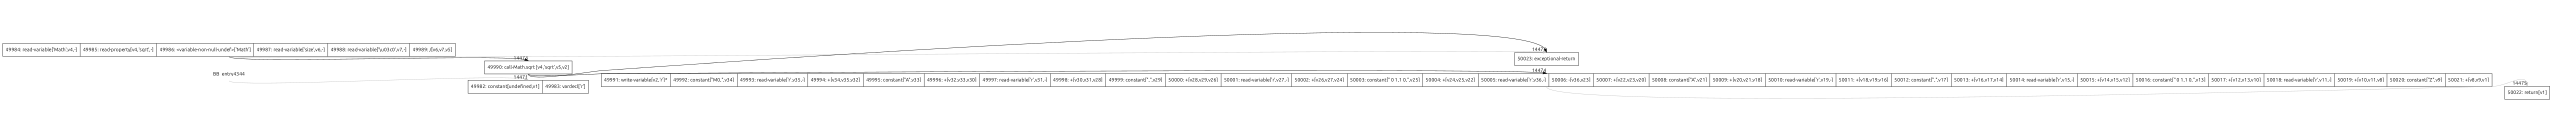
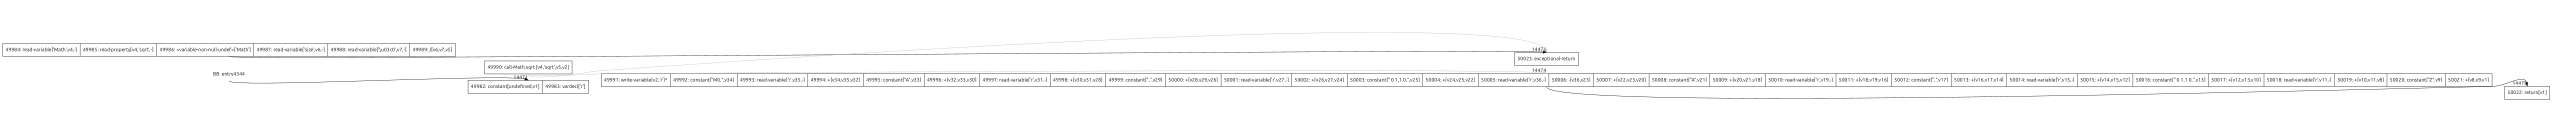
edge "49990: call-Math.sqrt [v4,'sqrt',v5,v2]" -> "50023: exceptional-return": color black -> gray
edge "49984: read-variable['Math',v4,-]" -> "50023: exceptional-return": color gray -> black
edge "49984: read-variable['Math',v4,-]" -> "49990: call-Math.sqrt [v4,'sqrt',v5,v2]": removed
edge "49990: call-Math.sqrt [v4,'sqrt',v5,v2]" -> "49991: write-variable[v2,'r']*": color black -> gray
edge "BB_entry4344" -> "49982: constant[undefined,v1]": color gray -> black
edge "49991: write-variable[v2,'r']*" -> "50022: return[v1]": color gray -> black
